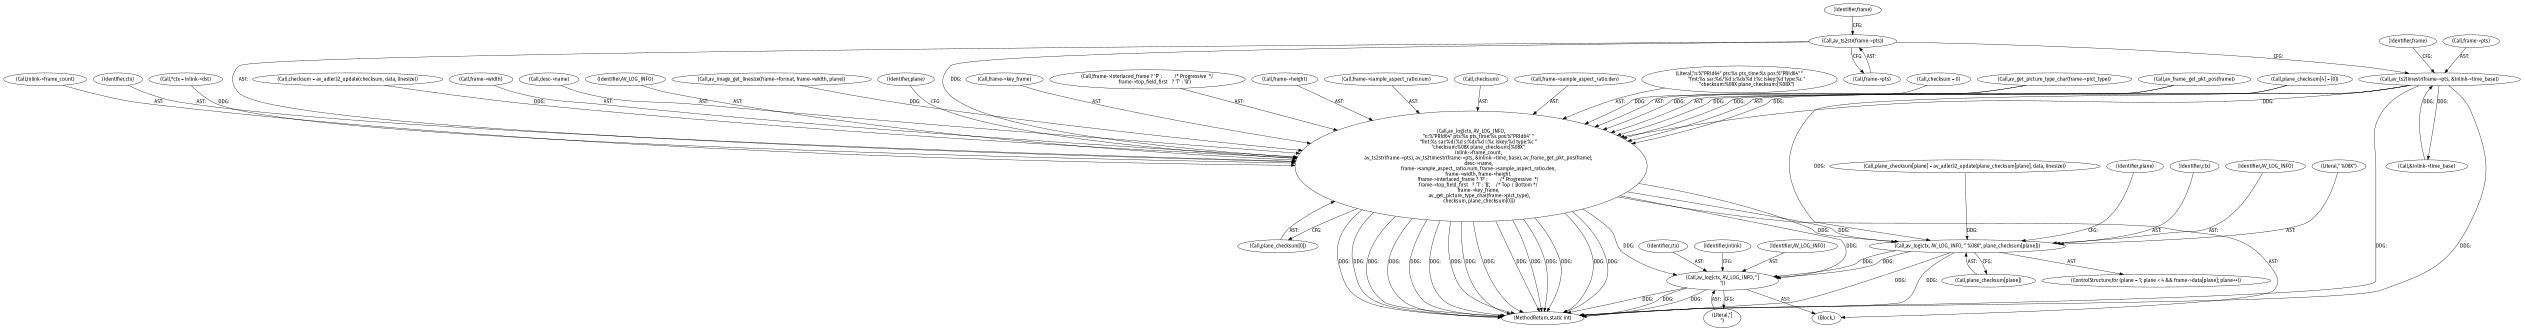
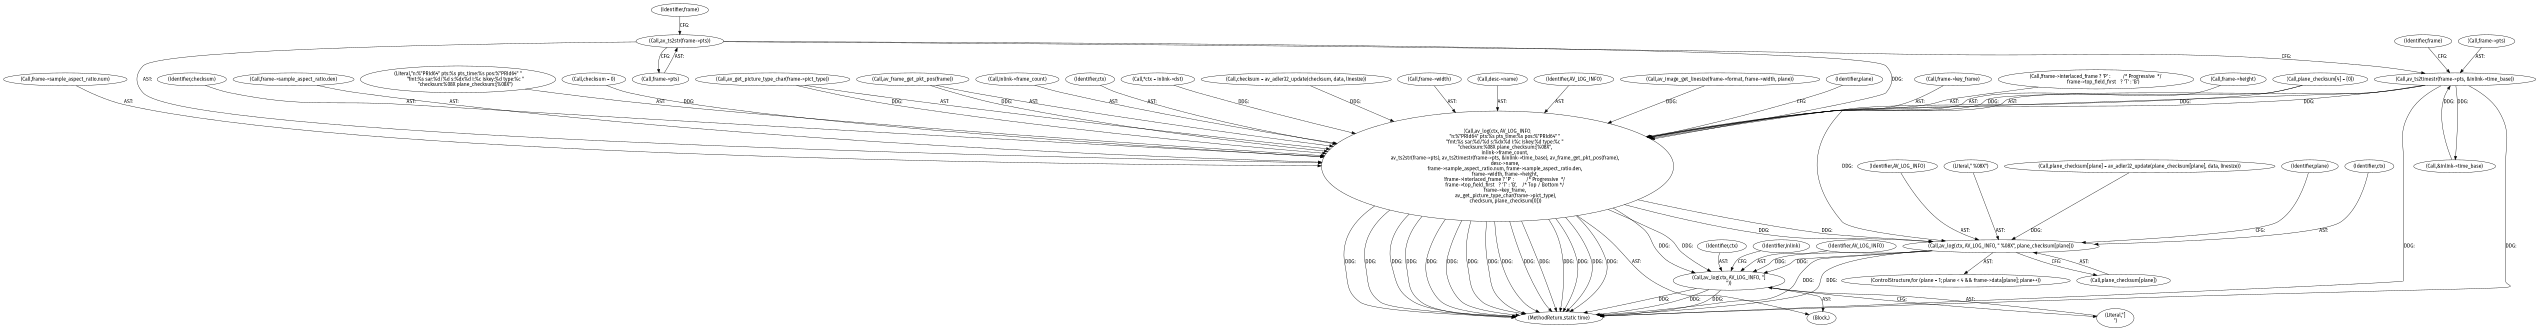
node "(Call,checksum)": label "(Call,checksum)" -> "(Identifier,checksum)"
node "(Call,plane_checksum[0])": removed
node "(MethodReturn,static int)": label "(MethodReturn,static int)" -> "(MethodReturn,static time)"
